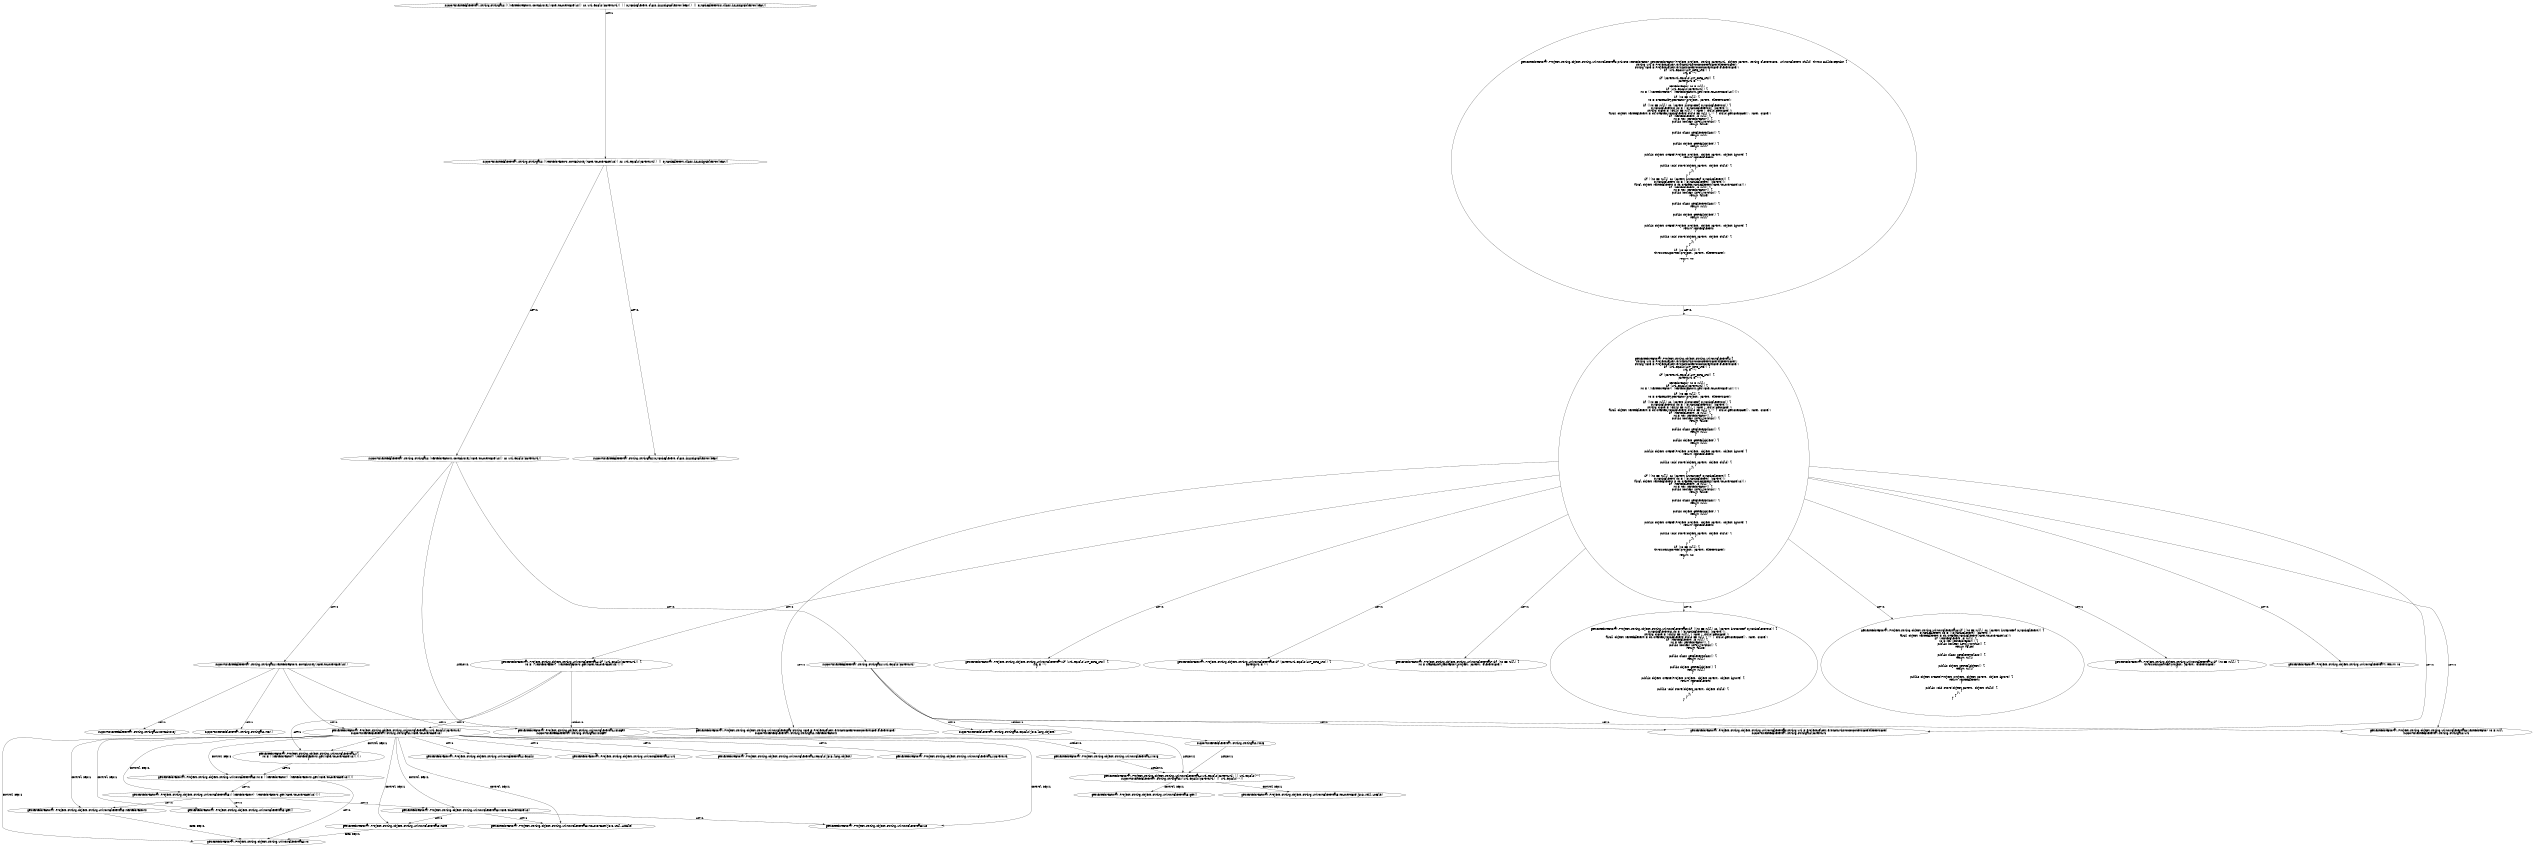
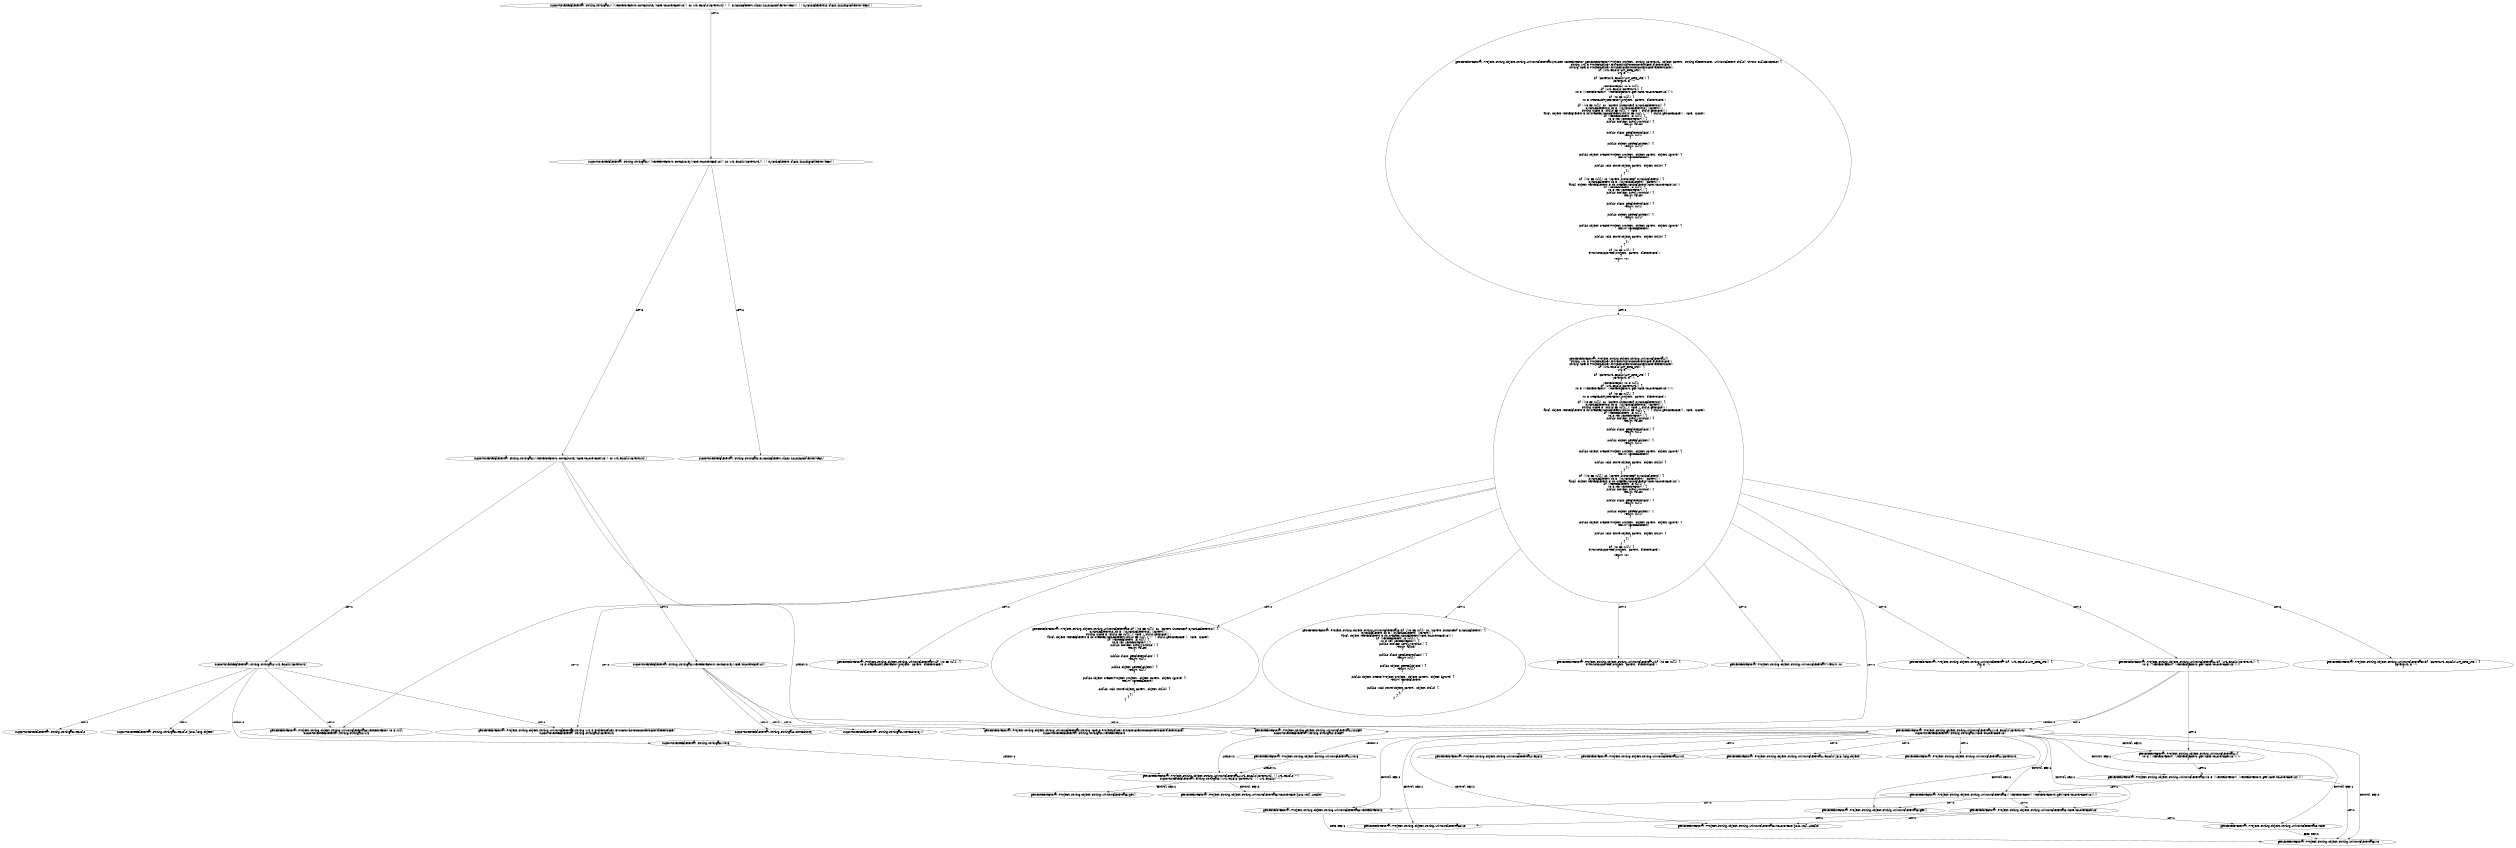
node "supportsNestedElement#?,String,String#11:equals": added
node "supportsNestedElement#?,String,String#11:new()": label "supportsNestedElement#?,String,String#11:new()" -> "supportsNestedElement#?,String,String#11:containsKey()"
